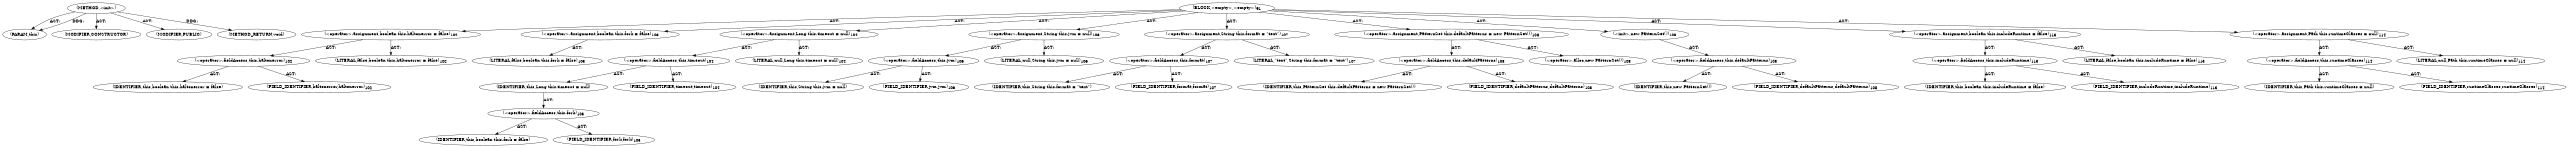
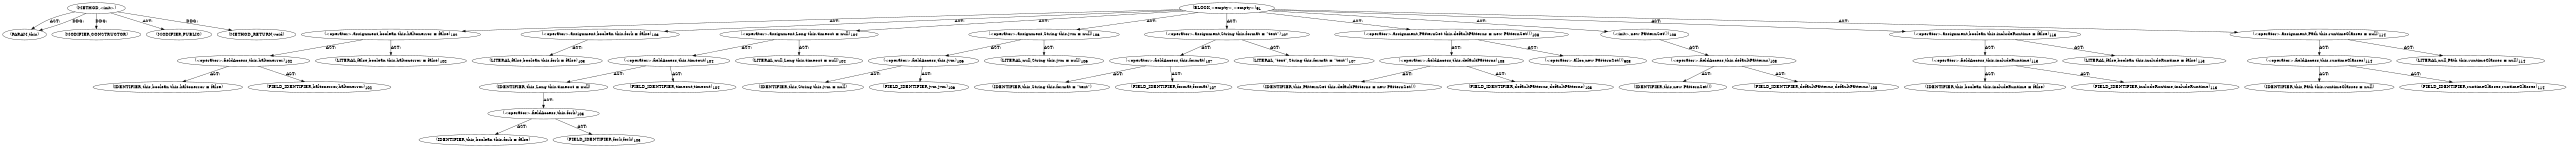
edge "(METHOD,<init>)" -> "(MODIFIER,CONSTRUCTOR)": label "AST: " -> "DDG: "
node "(<operator>.alloc,new PatternSet())": text "108" -> "608"
